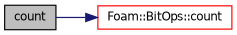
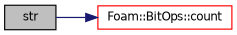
node "count": label "count" -> "str"
